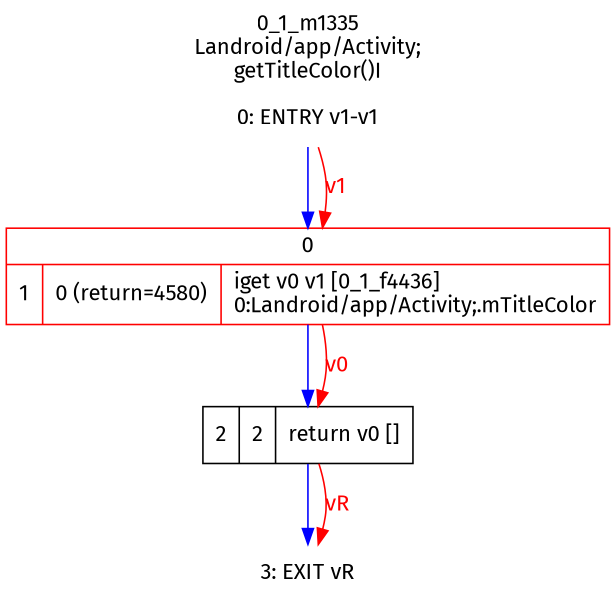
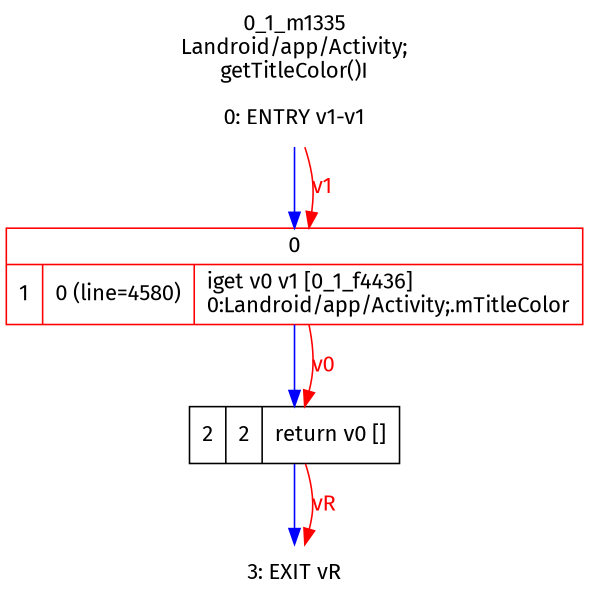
node "0": text "0 (return=4580)" -> "0 (line=4580)"
